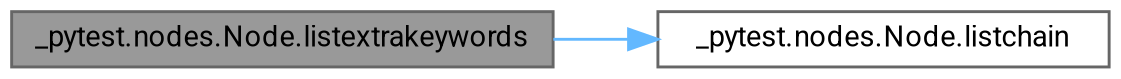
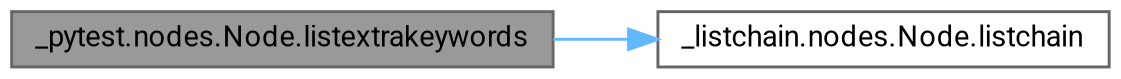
node "_pytest.nodes.Node.listchain": label "_pytest.nodes.Node.listchain" -> "_listchain.nodes.Node.listchain"
